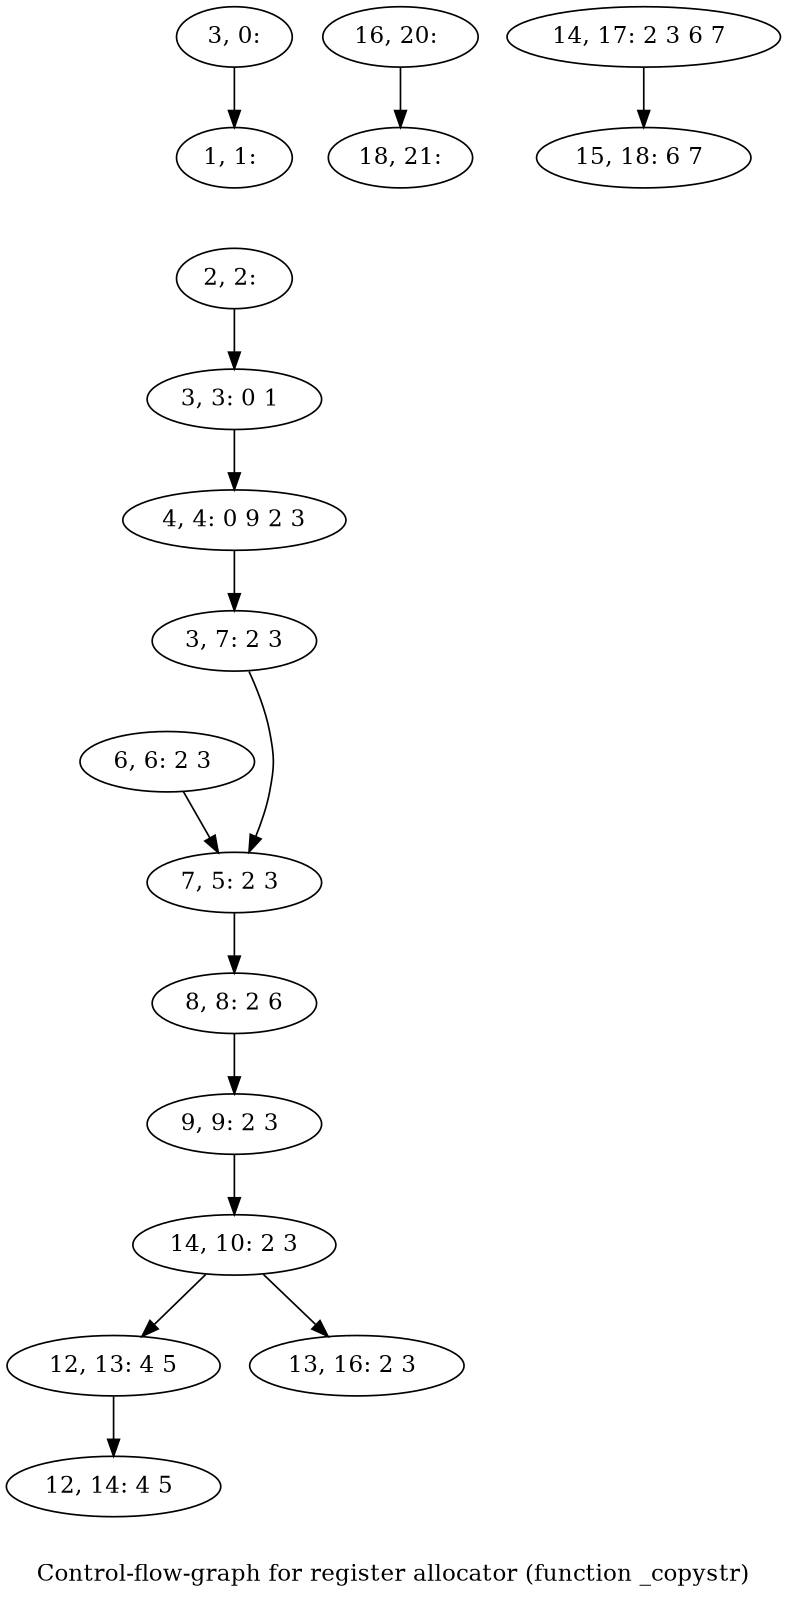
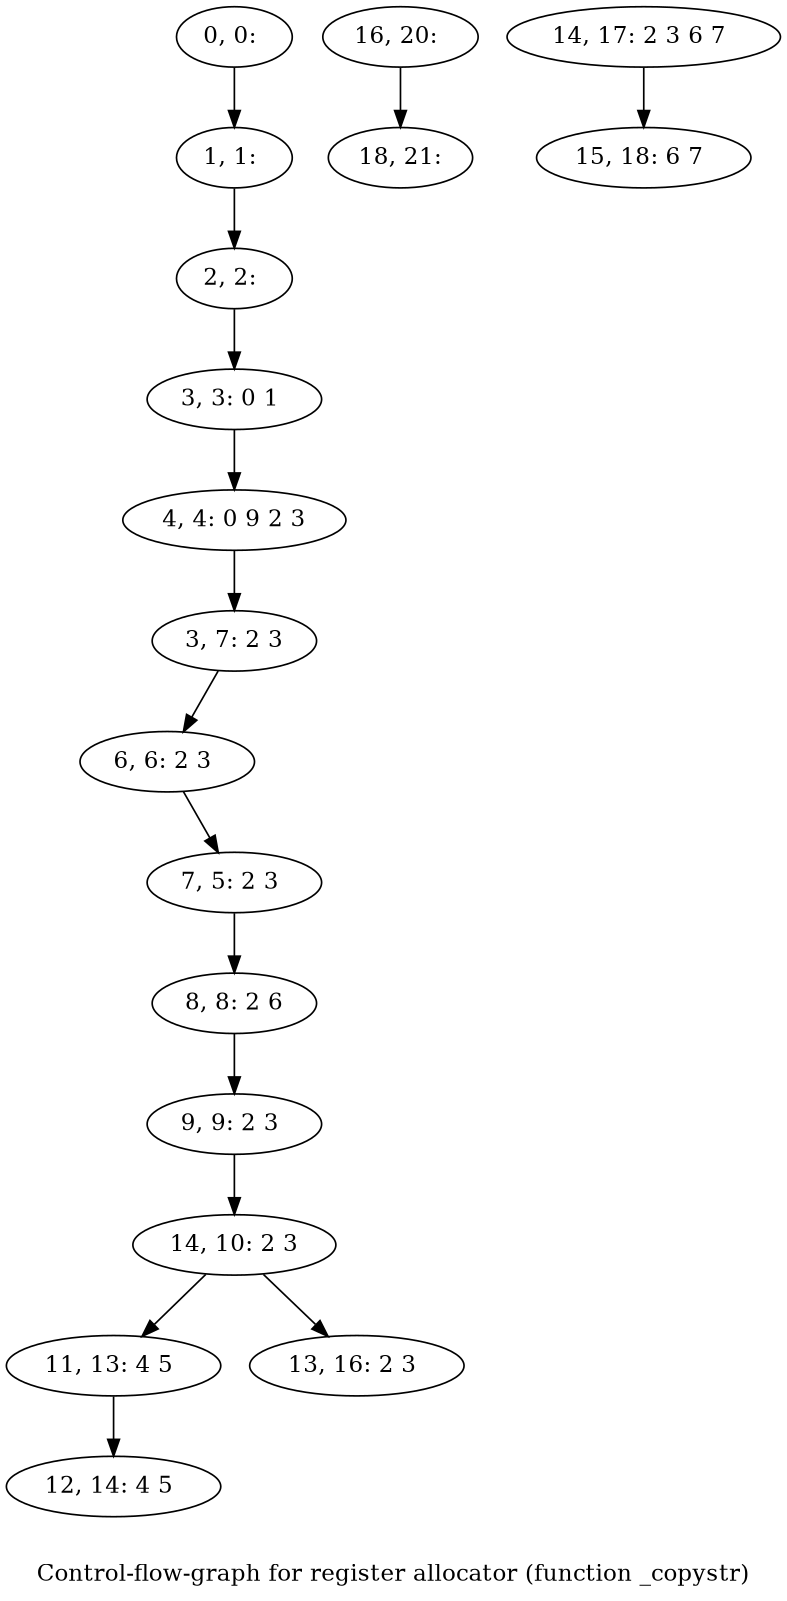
node "3, 0:": label "3, 0:" -> "0, 0:"
edge "1, 1:" -> "2, 2:": added
edge "3, 7: 2 3" -> "7, 5: 2 3": now "3, 7: 2 3" -> "6, 6: 2 3"
node "12, 13: 4 5": label "12, 13: 4 5" -> "11, 13: 4 5"
